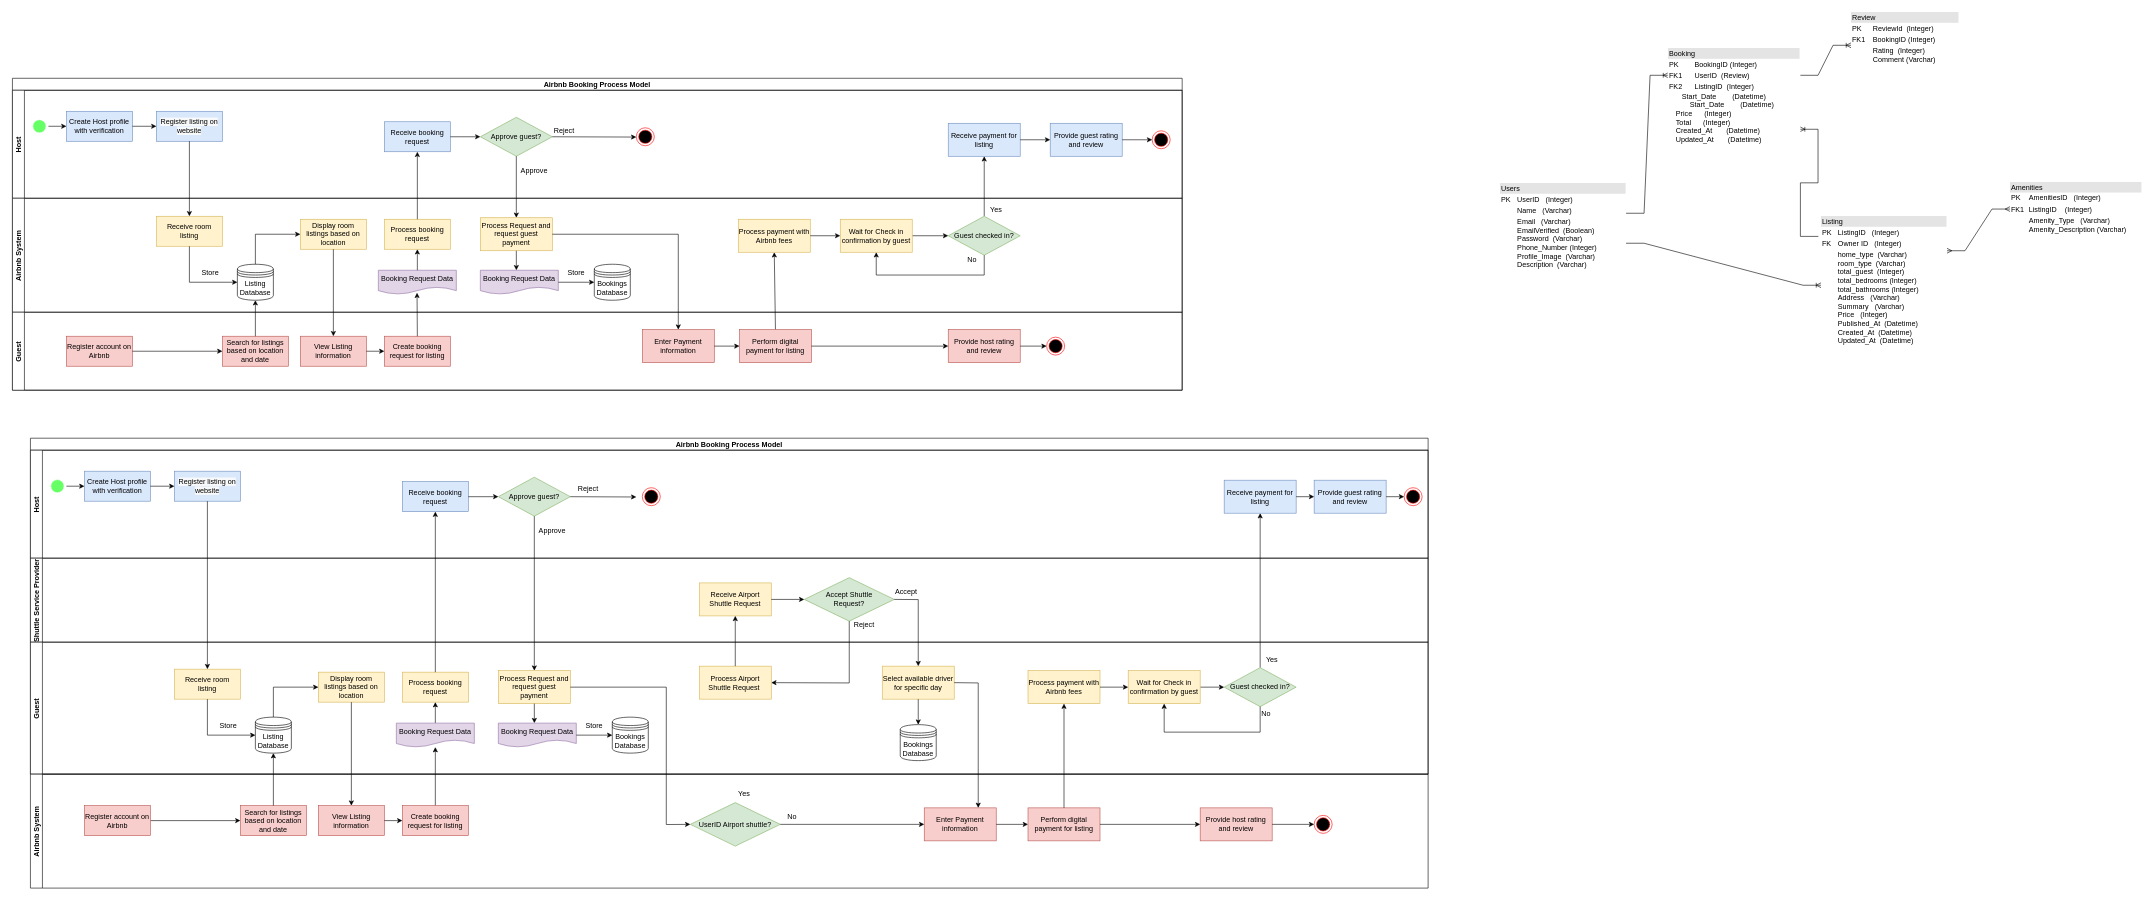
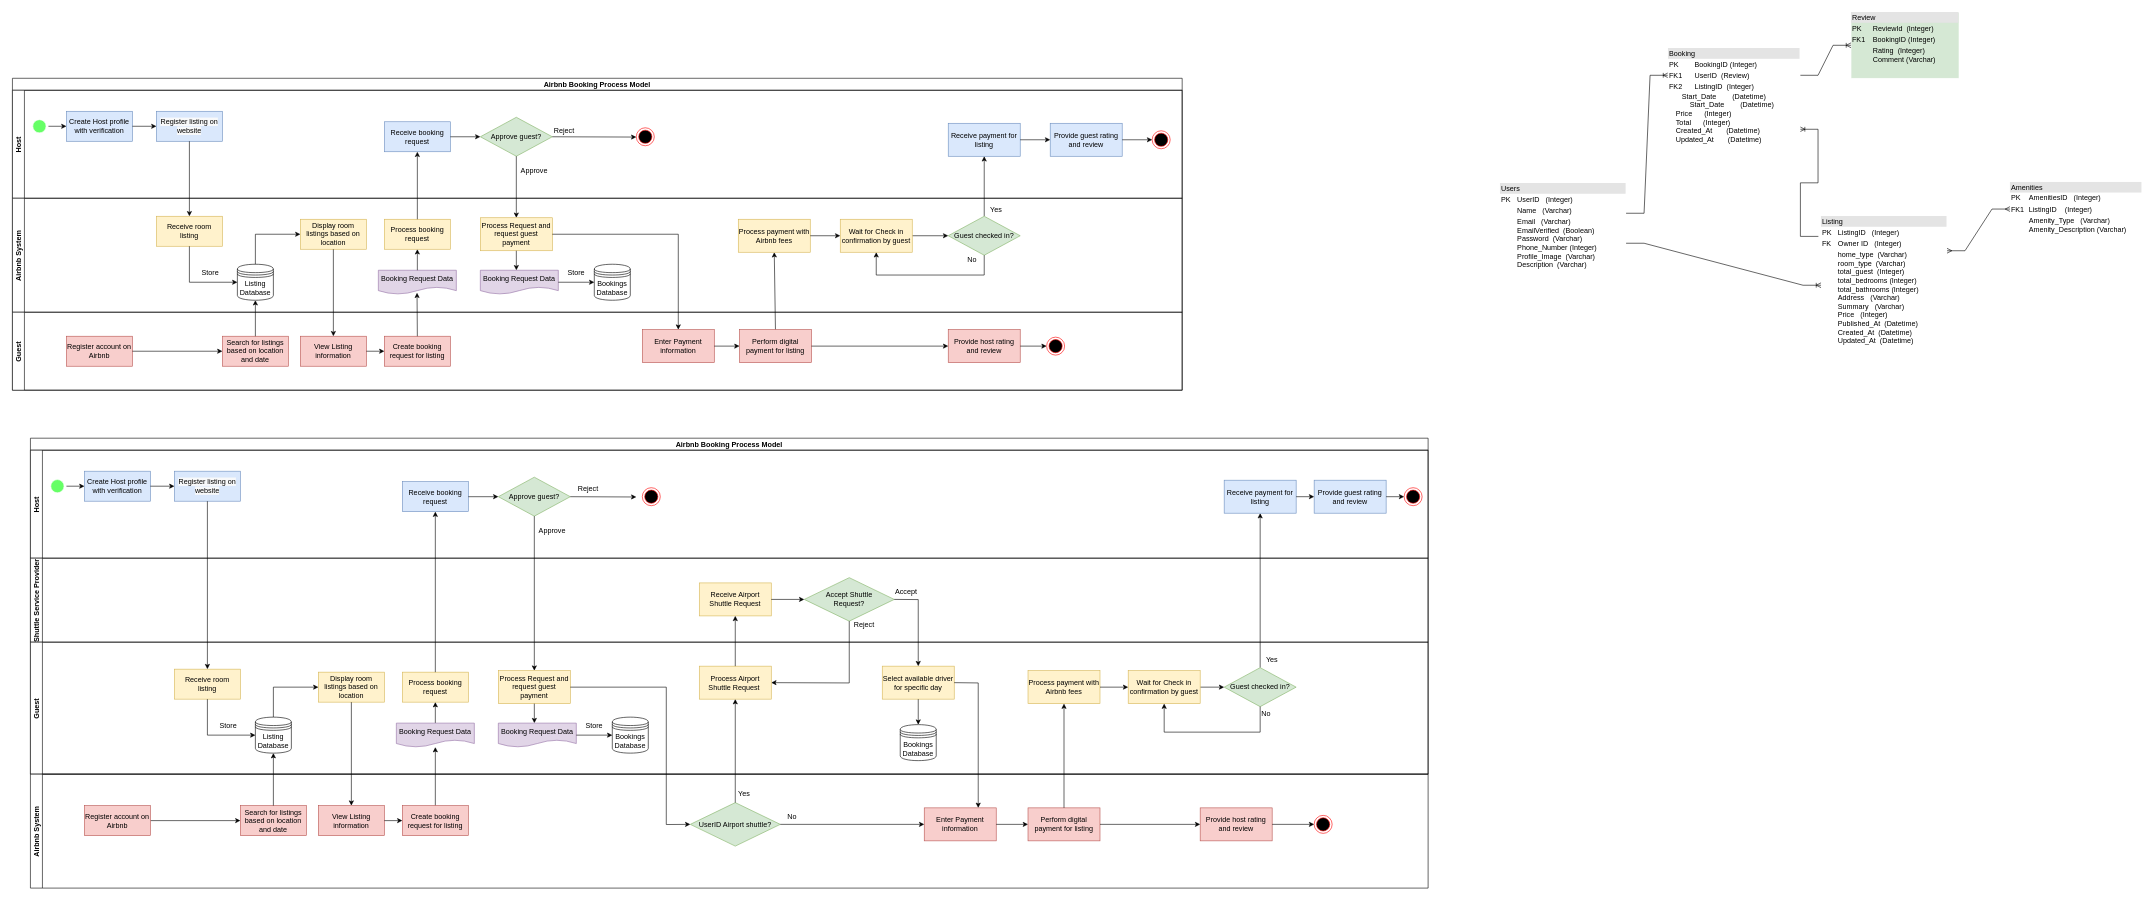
node "Review PK ReviewId (Integer) FK1 BookingID (Integer) Rating (Integer) Comment (Varchar)": fillcolor #ffffff -> #d5e8d4
edge "UserID Airport shuttle?" -> "Process Airport Shuttle Request": added
